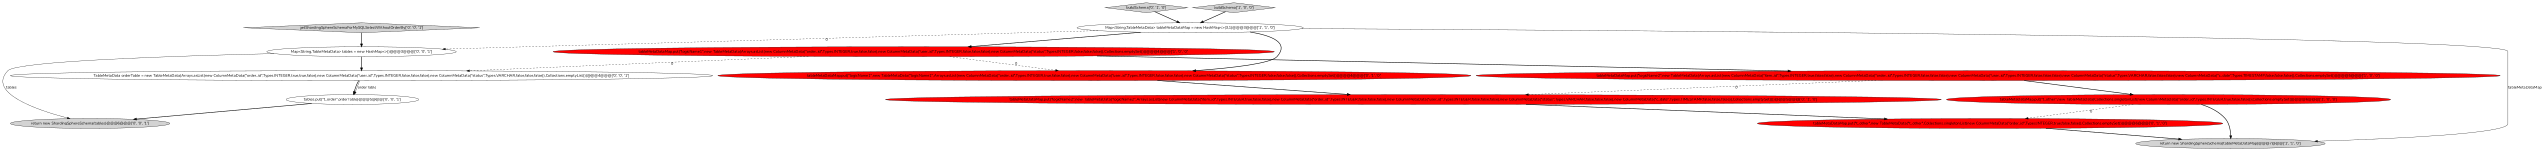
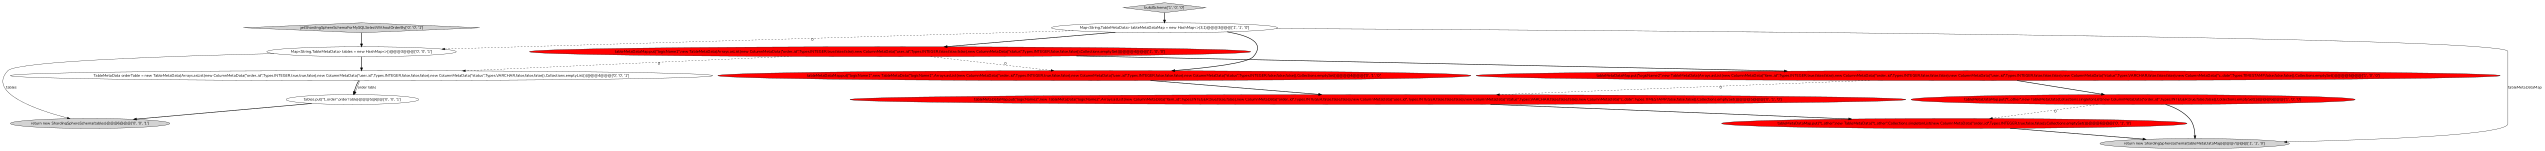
node "buildSchema['0', '1', '0']": removed
